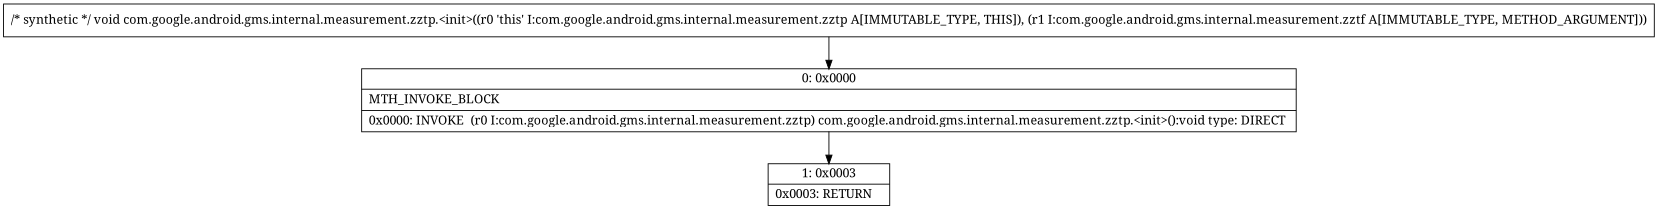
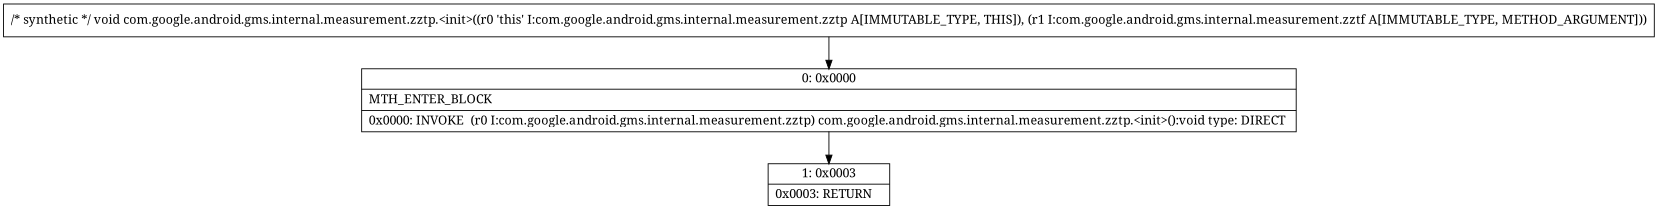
node "0: 0x0000": text "MTH_INVOKE_BLOCK" -> "MTH_ENTER_BLOCK"
